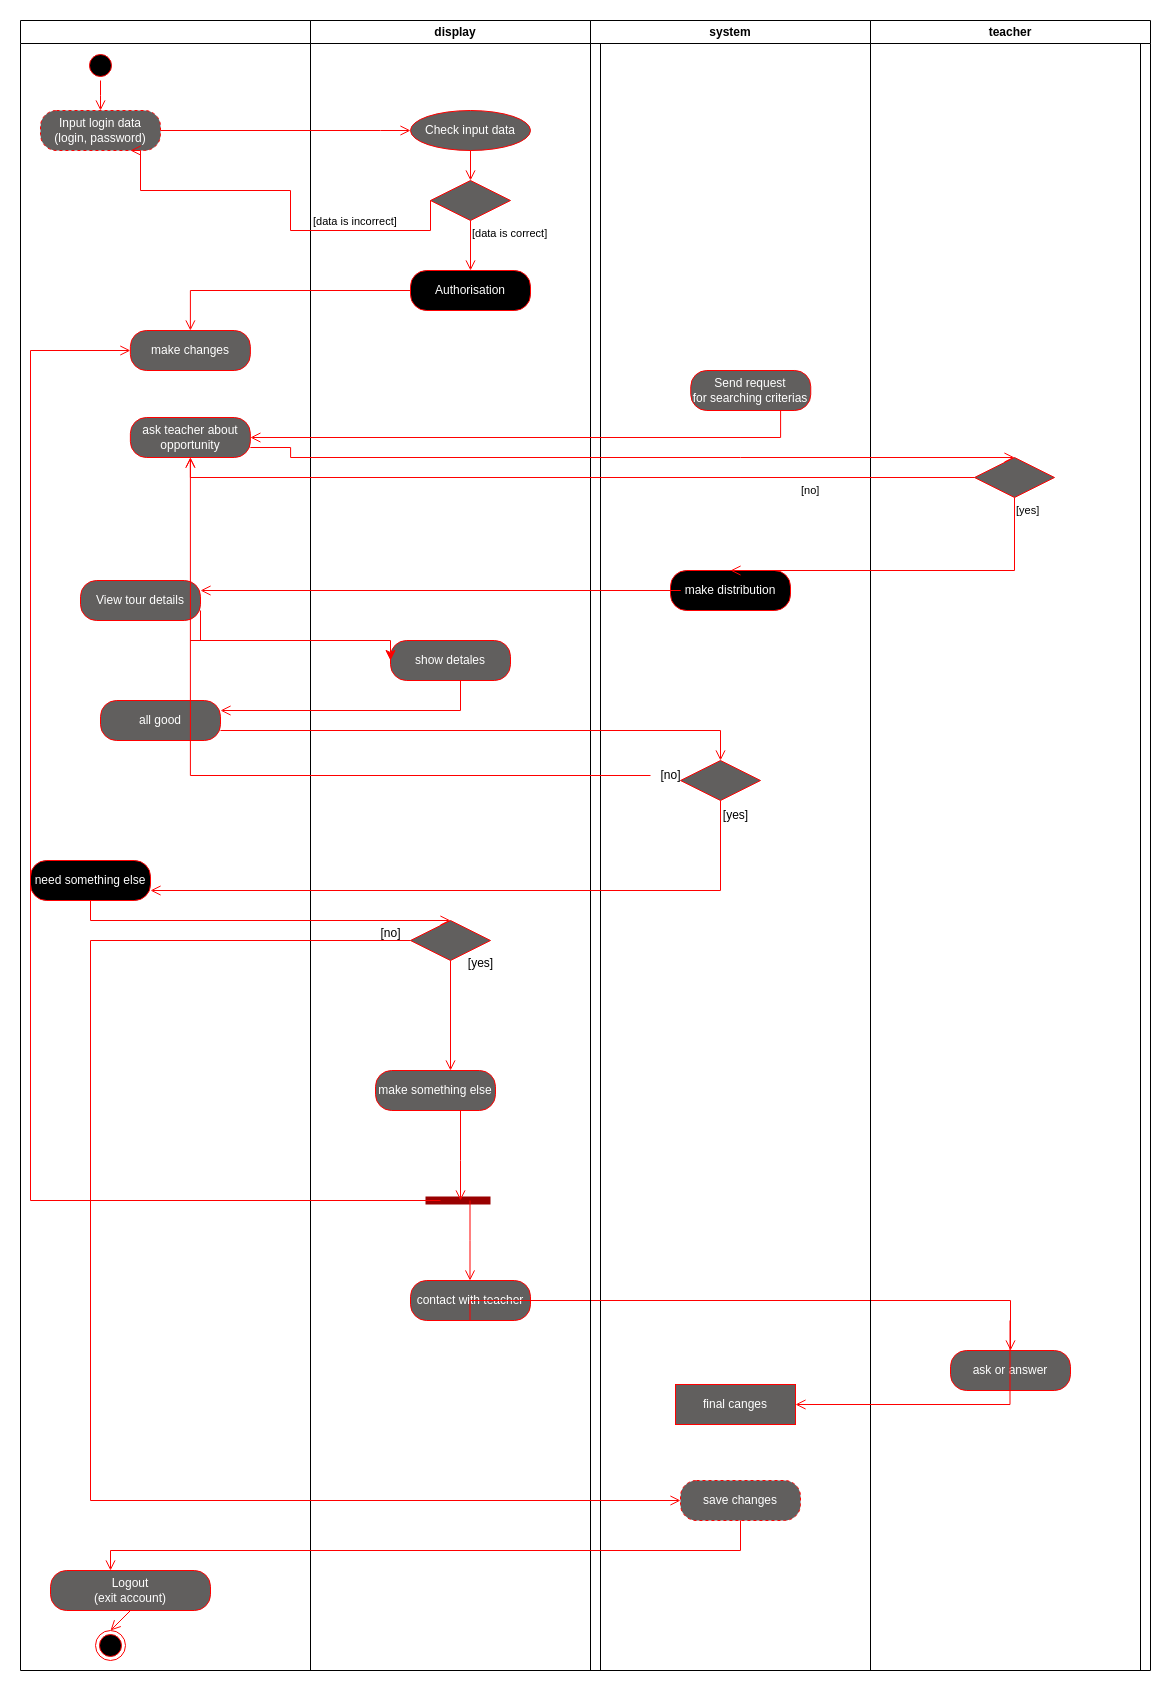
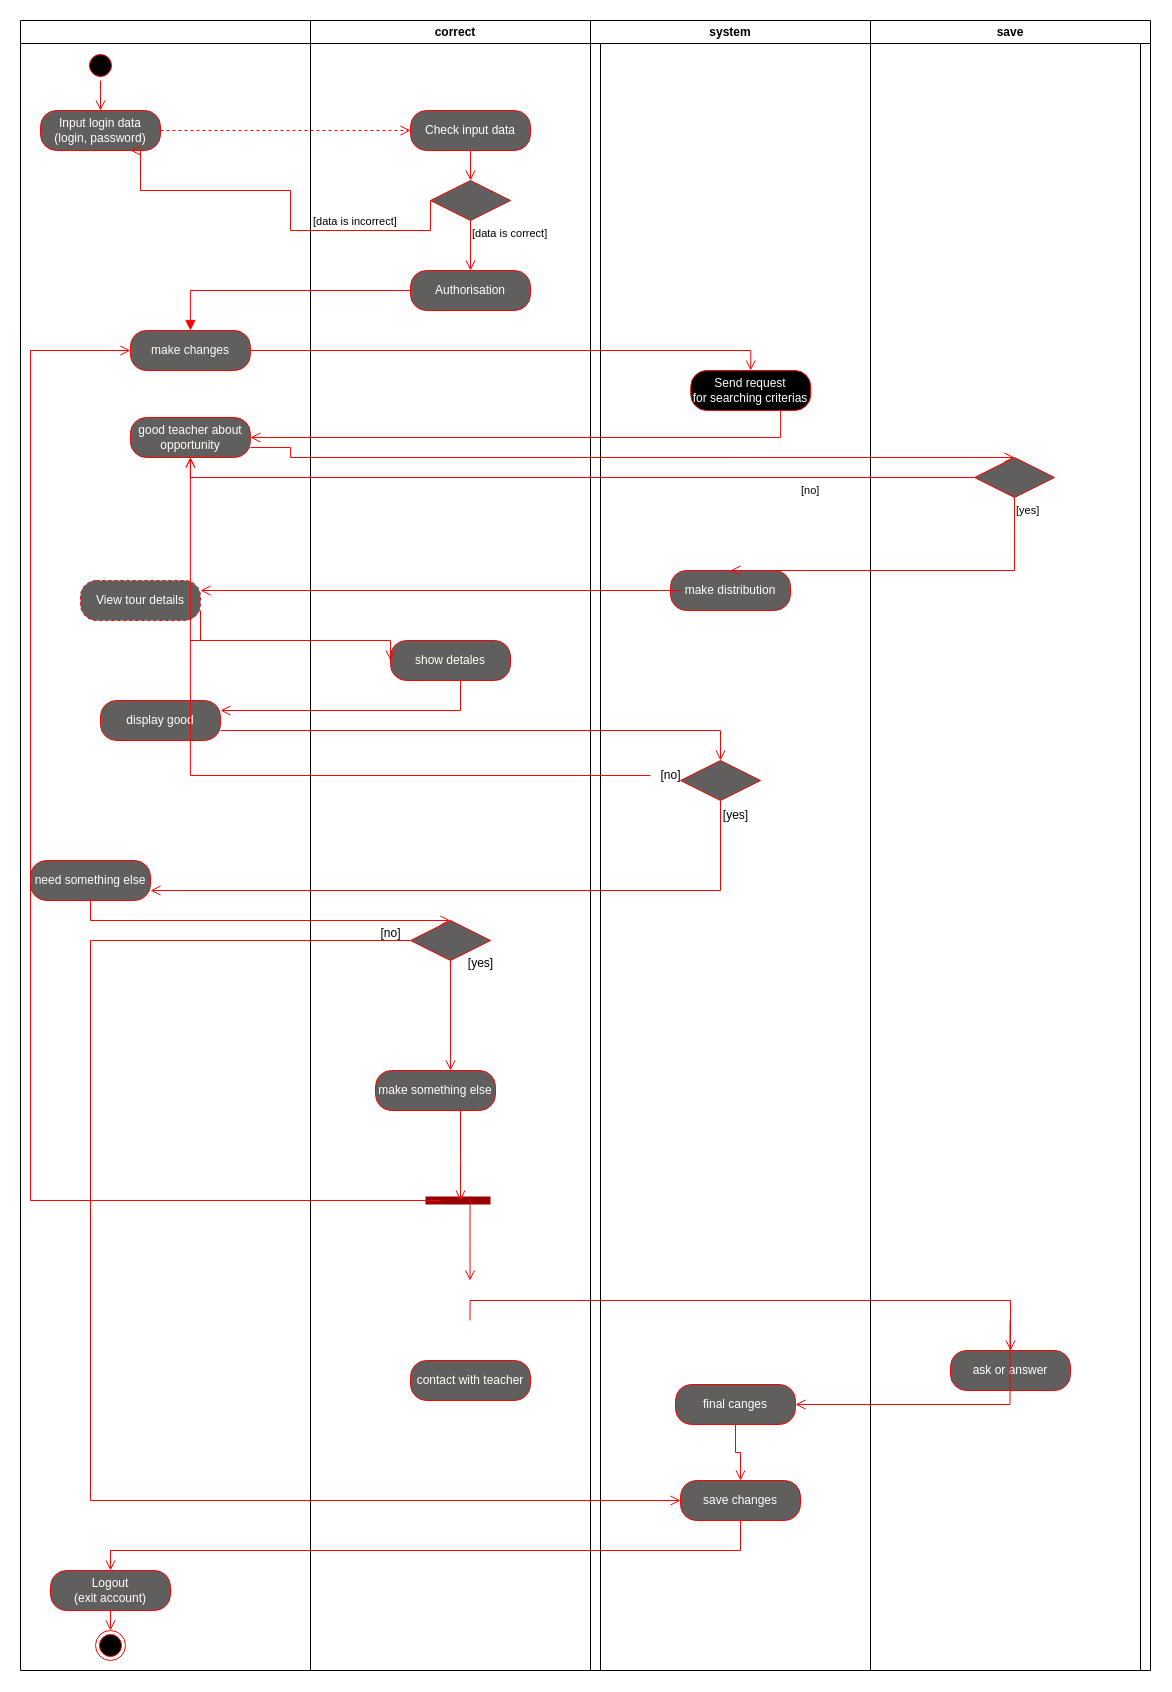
node "display": label "display" -> "correct"
node "teacher": label "teacher" -> "save"
node "Input login data (login, password)": style dashed -> solid
edge "Input login data (login, password)" -> "Check input data": style solid -> dashed
node "Check input data": shape ellipse -> rounded rectangle
node "Authorisation": fillcolor #000000 -> #615f5e
edge "Authorisation" -> "make changes": arrowhead open -> block
edge "make changes" -> "Send request for searching criterias": added
node "Send request for searching criterias": fillcolor #615f5e -> #000000
node "ask teacher about opportunity": label "ask teacher about opportunity" -> "good teacher about opportunity"
node "make distribution": fillcolor #000000 -> #615f5e
node "View tour details": style solid -> dashed
edge "View tour details" -> "show detales": arrowhead classic -> open
node "all good": label "all good" -> "display good"
node "need something else": fillcolor #000000 -> #615f5e
node "contact with teacher": moved (471, 1301) -> (471, 1381)
node "final canges": shape rectangle -> rounded rectangle
edge "final canges" -> "save changes": added
node "save changes": style dashed -> solid
node "Logout (exit account)": size 160x40 -> 120x40
